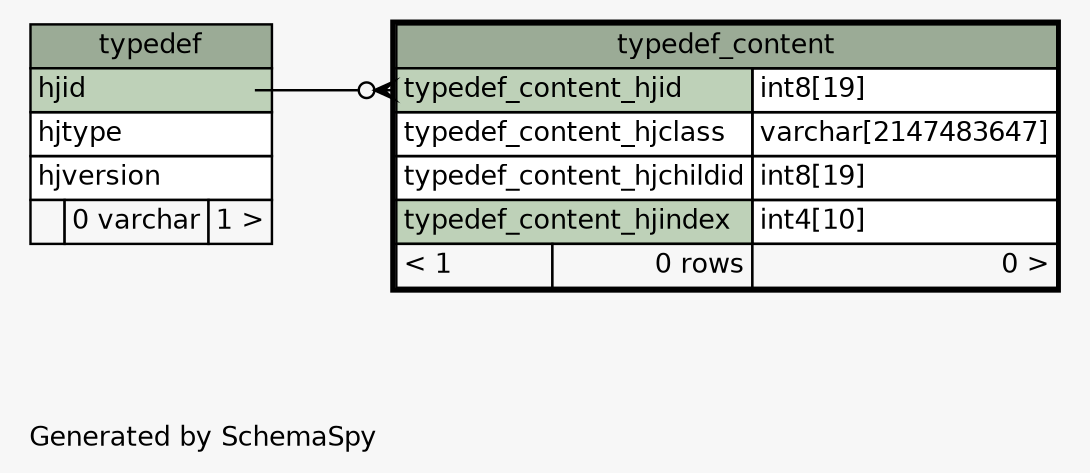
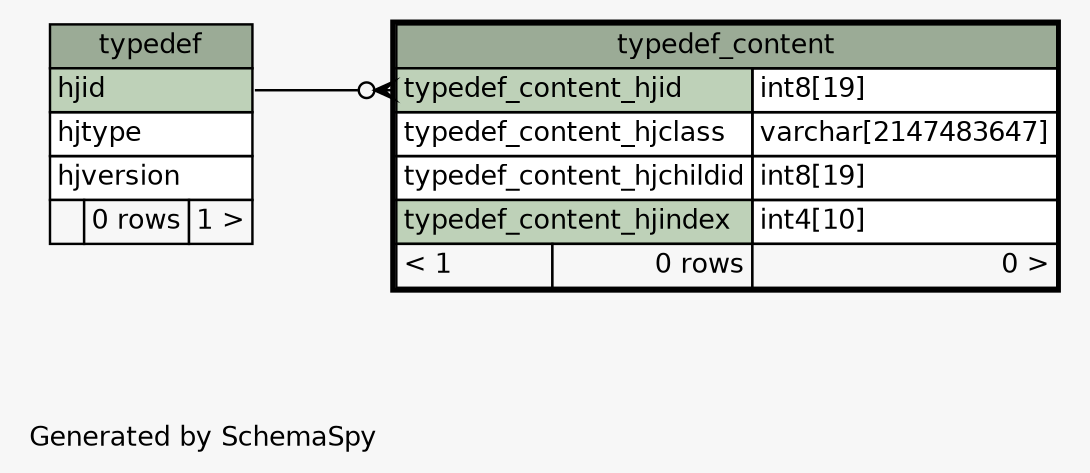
node "typedef": text "0 varchar" -> "0 rows"
